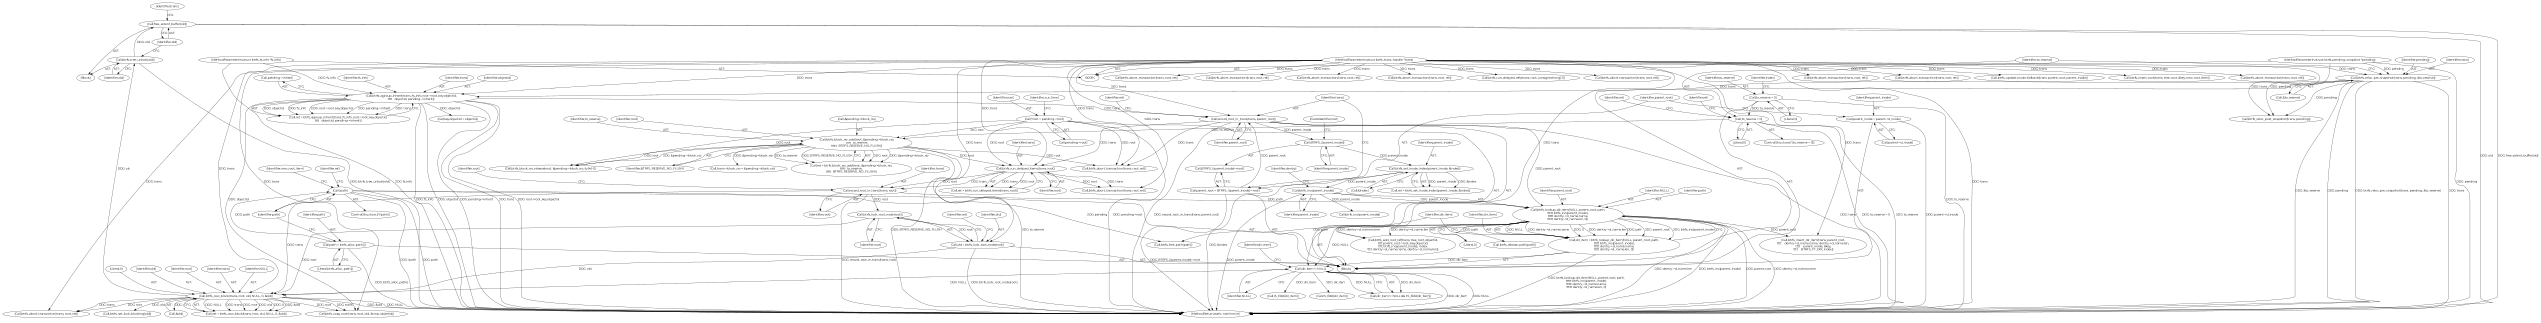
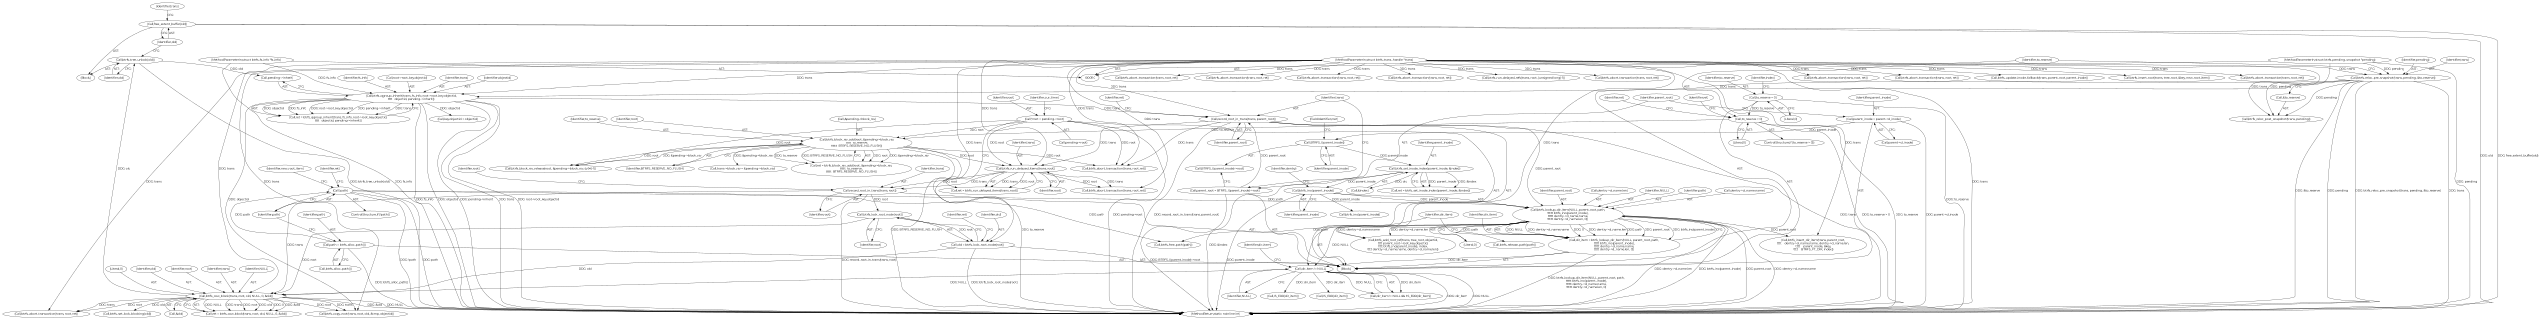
edge "(Call,btrfs_tree_unlock(old))" -> "(Call,free_extent_buffer(old))": now "(Call,btrfs_tree_unlock(old))" -> "(Call,pending->inherit)"
node "(Call,root->root_key.objectid)": added
edge "(Call,&to_reserve)" -> "(Call,btrfs_reloc_pre_snapshot(trans, pending, &to_reserve))": now "(Call,&to_reserve)" -> "(Call,btrfs_reloc_post_snapshot(trans, pending))"
edge "(Call,*root = pending->root)" -> "(Call,pending->root)": now "(Call,*root = pending->root)" -> "(Call,ret = btrfs_run_delayed_items(trans, root))"
edge "(Call,record_root_in_trans(trans, parent_root))" -> "(Call,BTRFS_I(parent_inode))": now "(Call,parent_inode = parent->d_inode)" -> "(Call,BTRFS_I(parent_inode))"
edge "(Call,BTRFS_I(parent_inode)->root)" -> "(Call,parent_root = BTRFS_I(parent_inode)->root)": removed, label "AST:"
edge "(Call,btrfs_set_inode_index(parent_inode, &index))" -> "(Call,&index)": label "CFG: " -> "DDG: old"
node "(Call,dentry->d_name.len)": added
node "(Call,dentry->d_name.name)": added
edge "(Call,!path)" -> "(Call,btrfs_free_path(path))": label "DDG: pending" -> "DDG: path"
node "(Literal,btrfs_alloc_path())": label "(Literal,btrfs_alloc_path())" -> "(Call,btrfs_alloc_path())"
edge "(Call,btrfs_cow_block(trans, root, old, NULL, 0, &old))" -> "(Call,&old)": label "DDG: " -> "CFG: "
